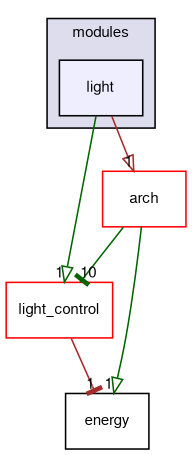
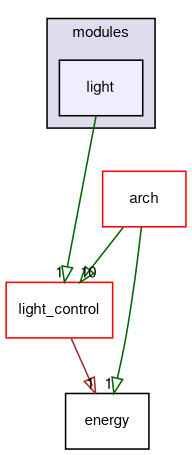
edge "light" -> "arch": removed
edge "arch" -> "light_control": arrowhead tee -> onormal
edge "light_control" -> "energy": arrowhead tee -> onormal
